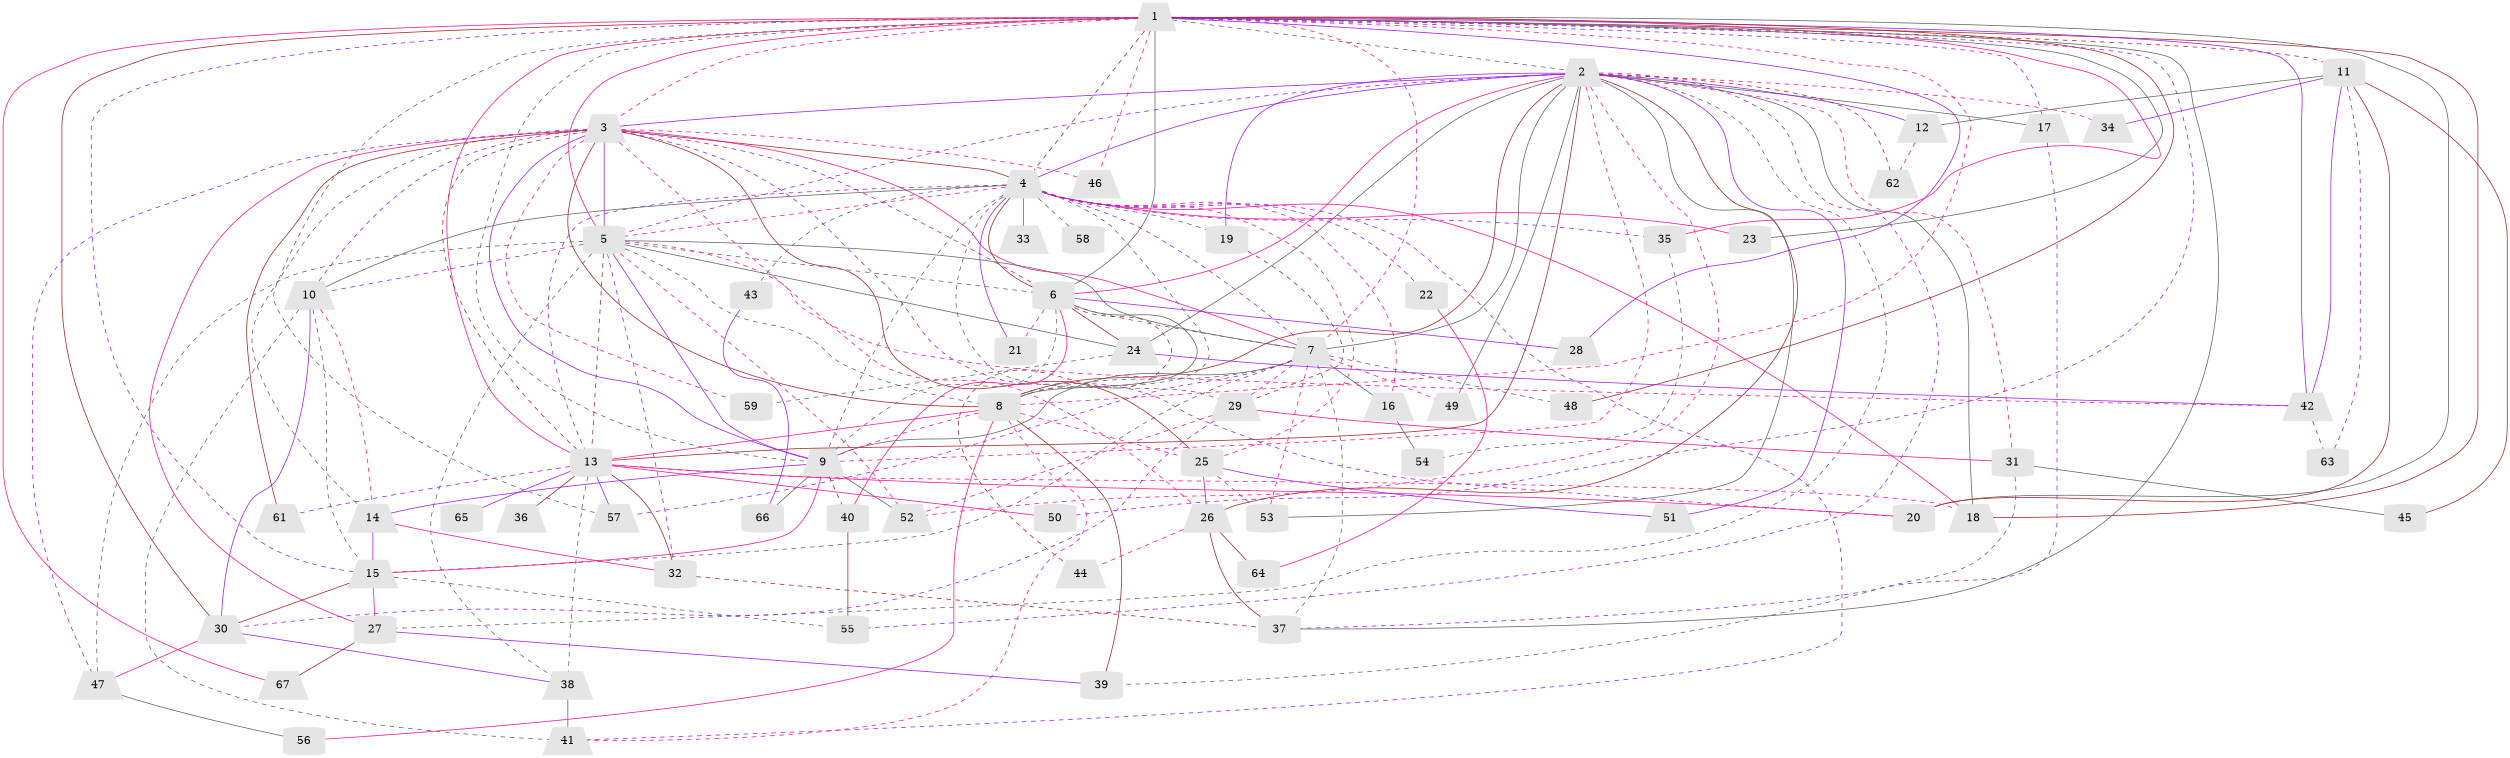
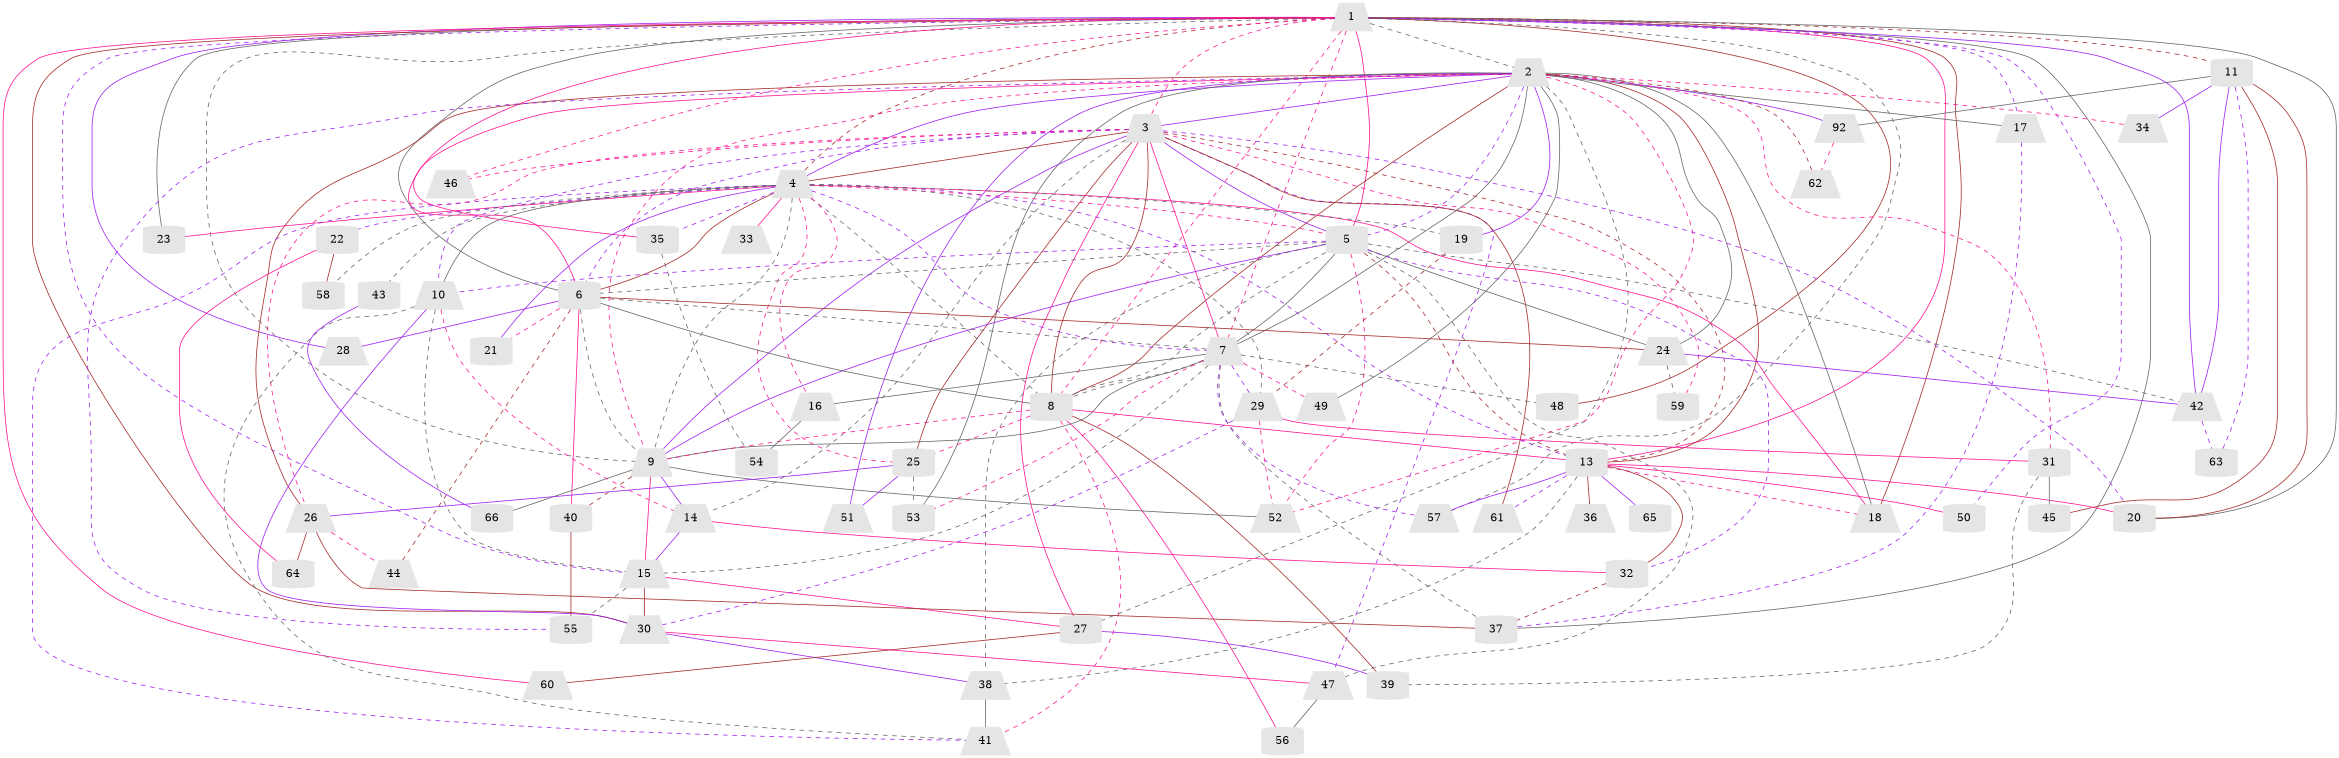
node "12": label "12" -> "92"
edge "22" -- "58": added
edge "5" -- "42": color deeppink -> gray40
node "67": label "67" -> "60"
